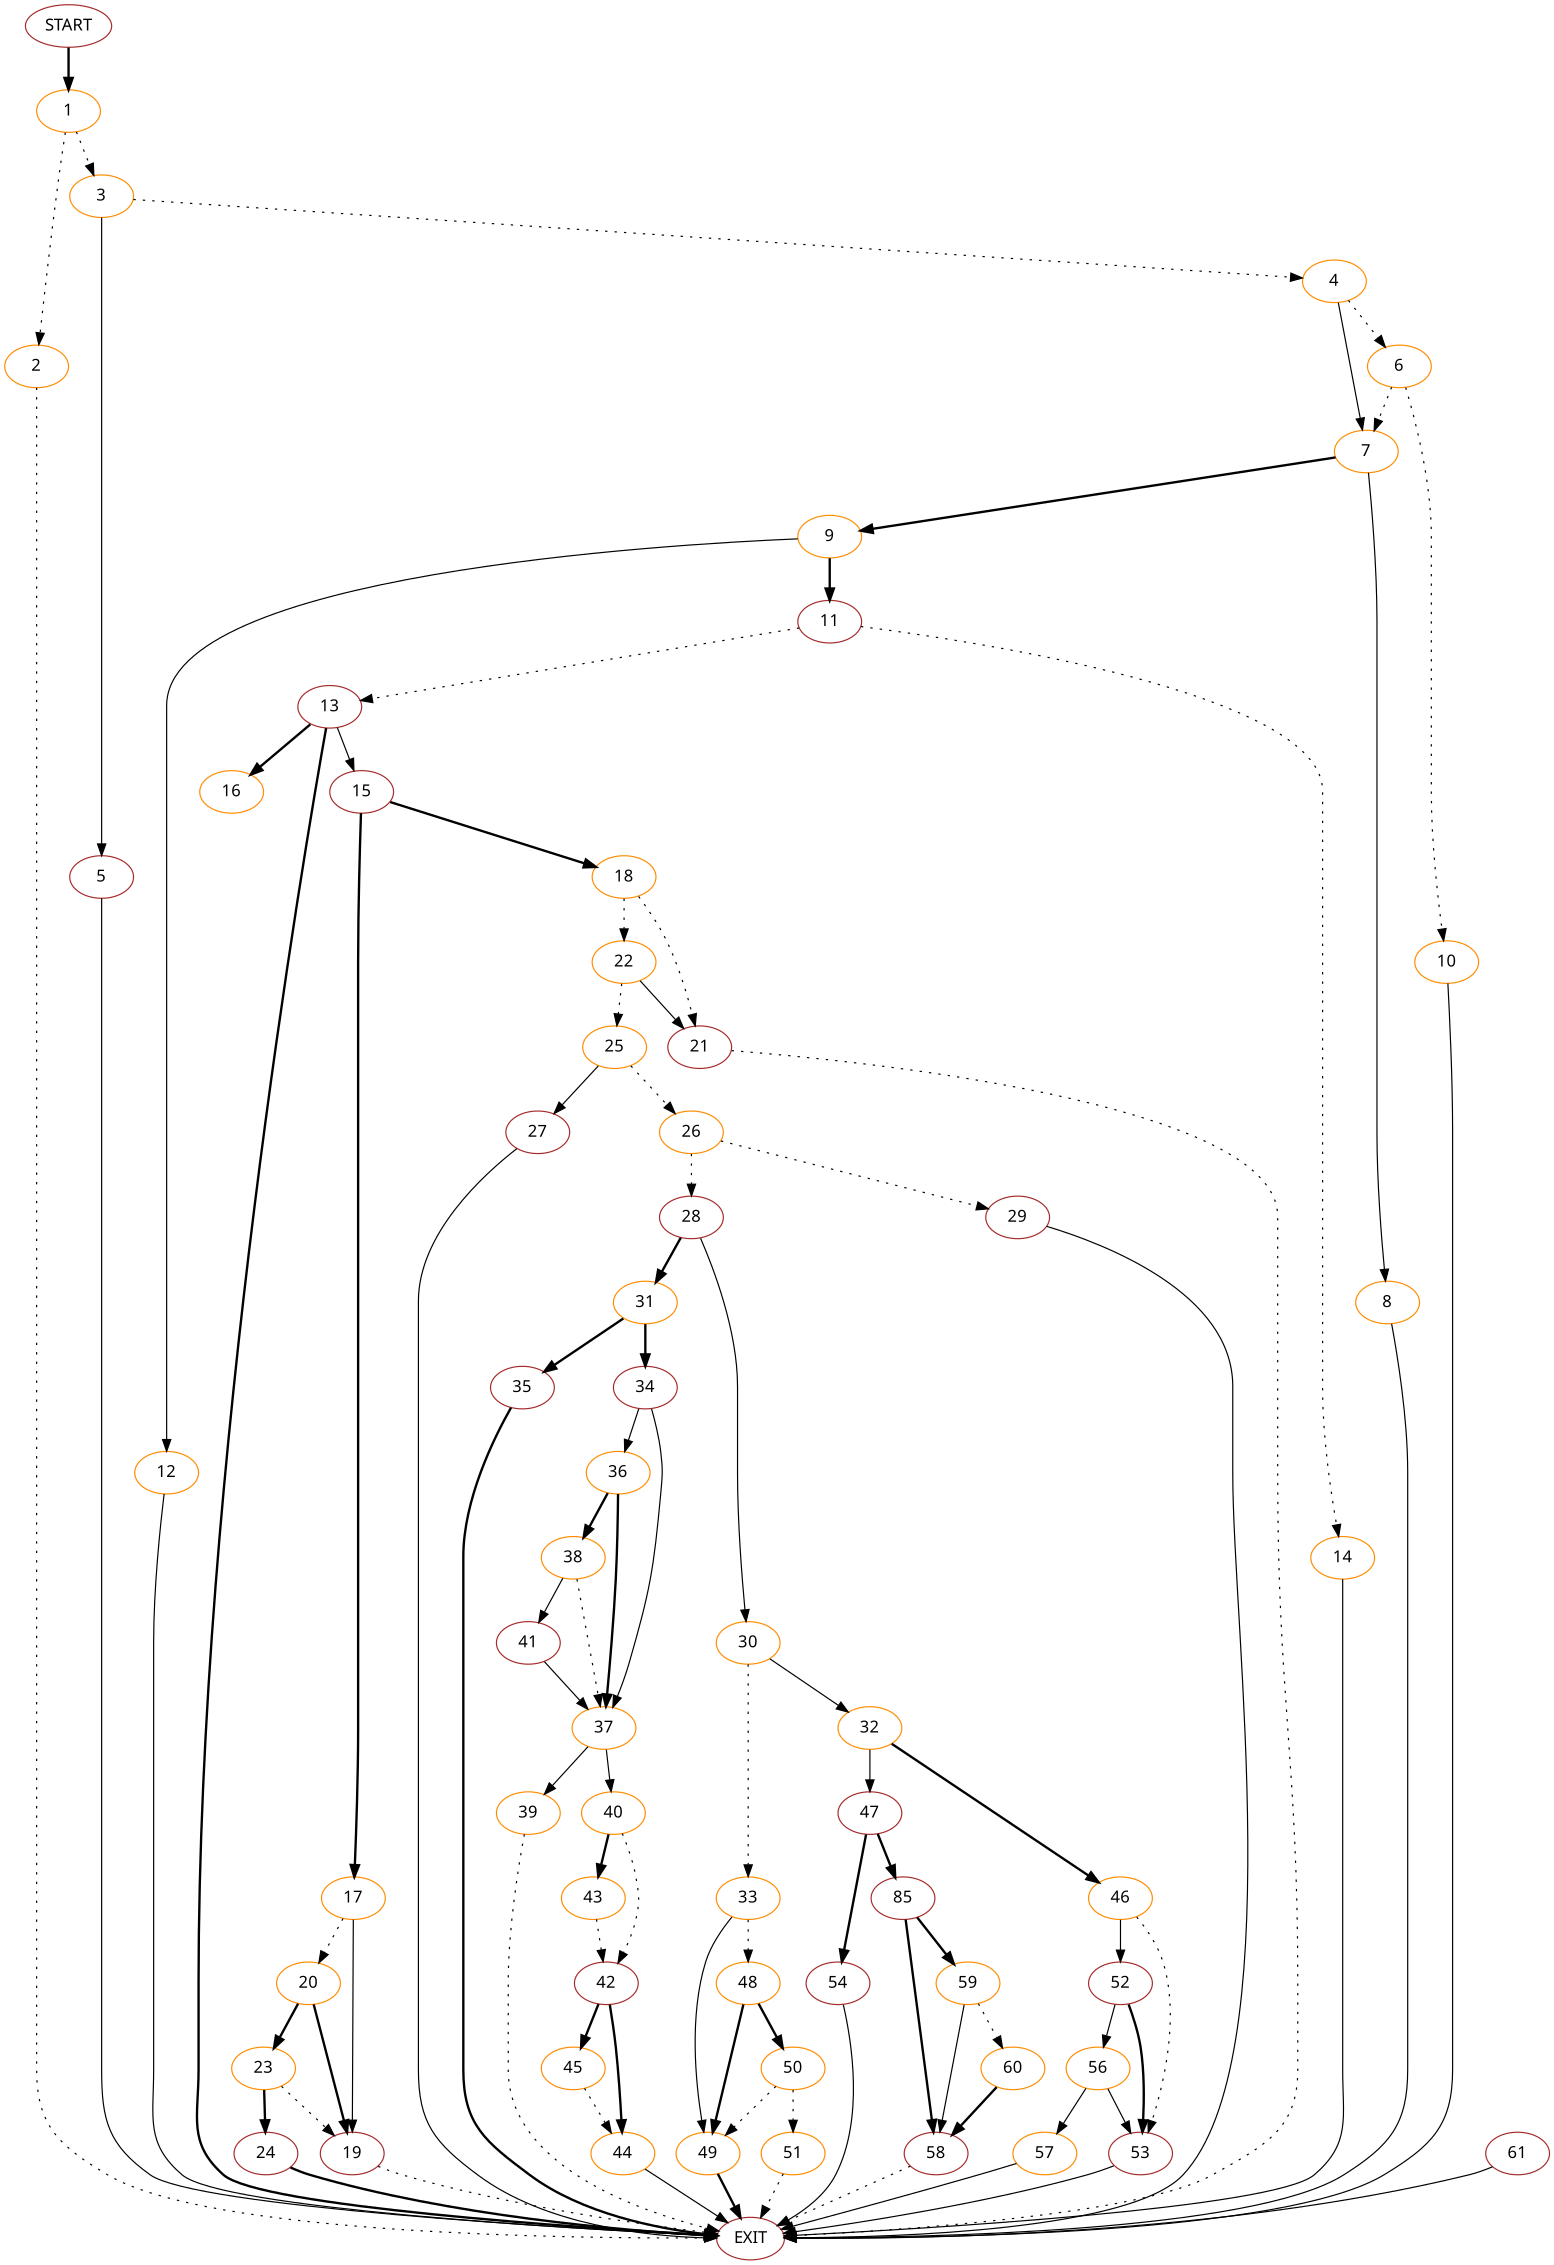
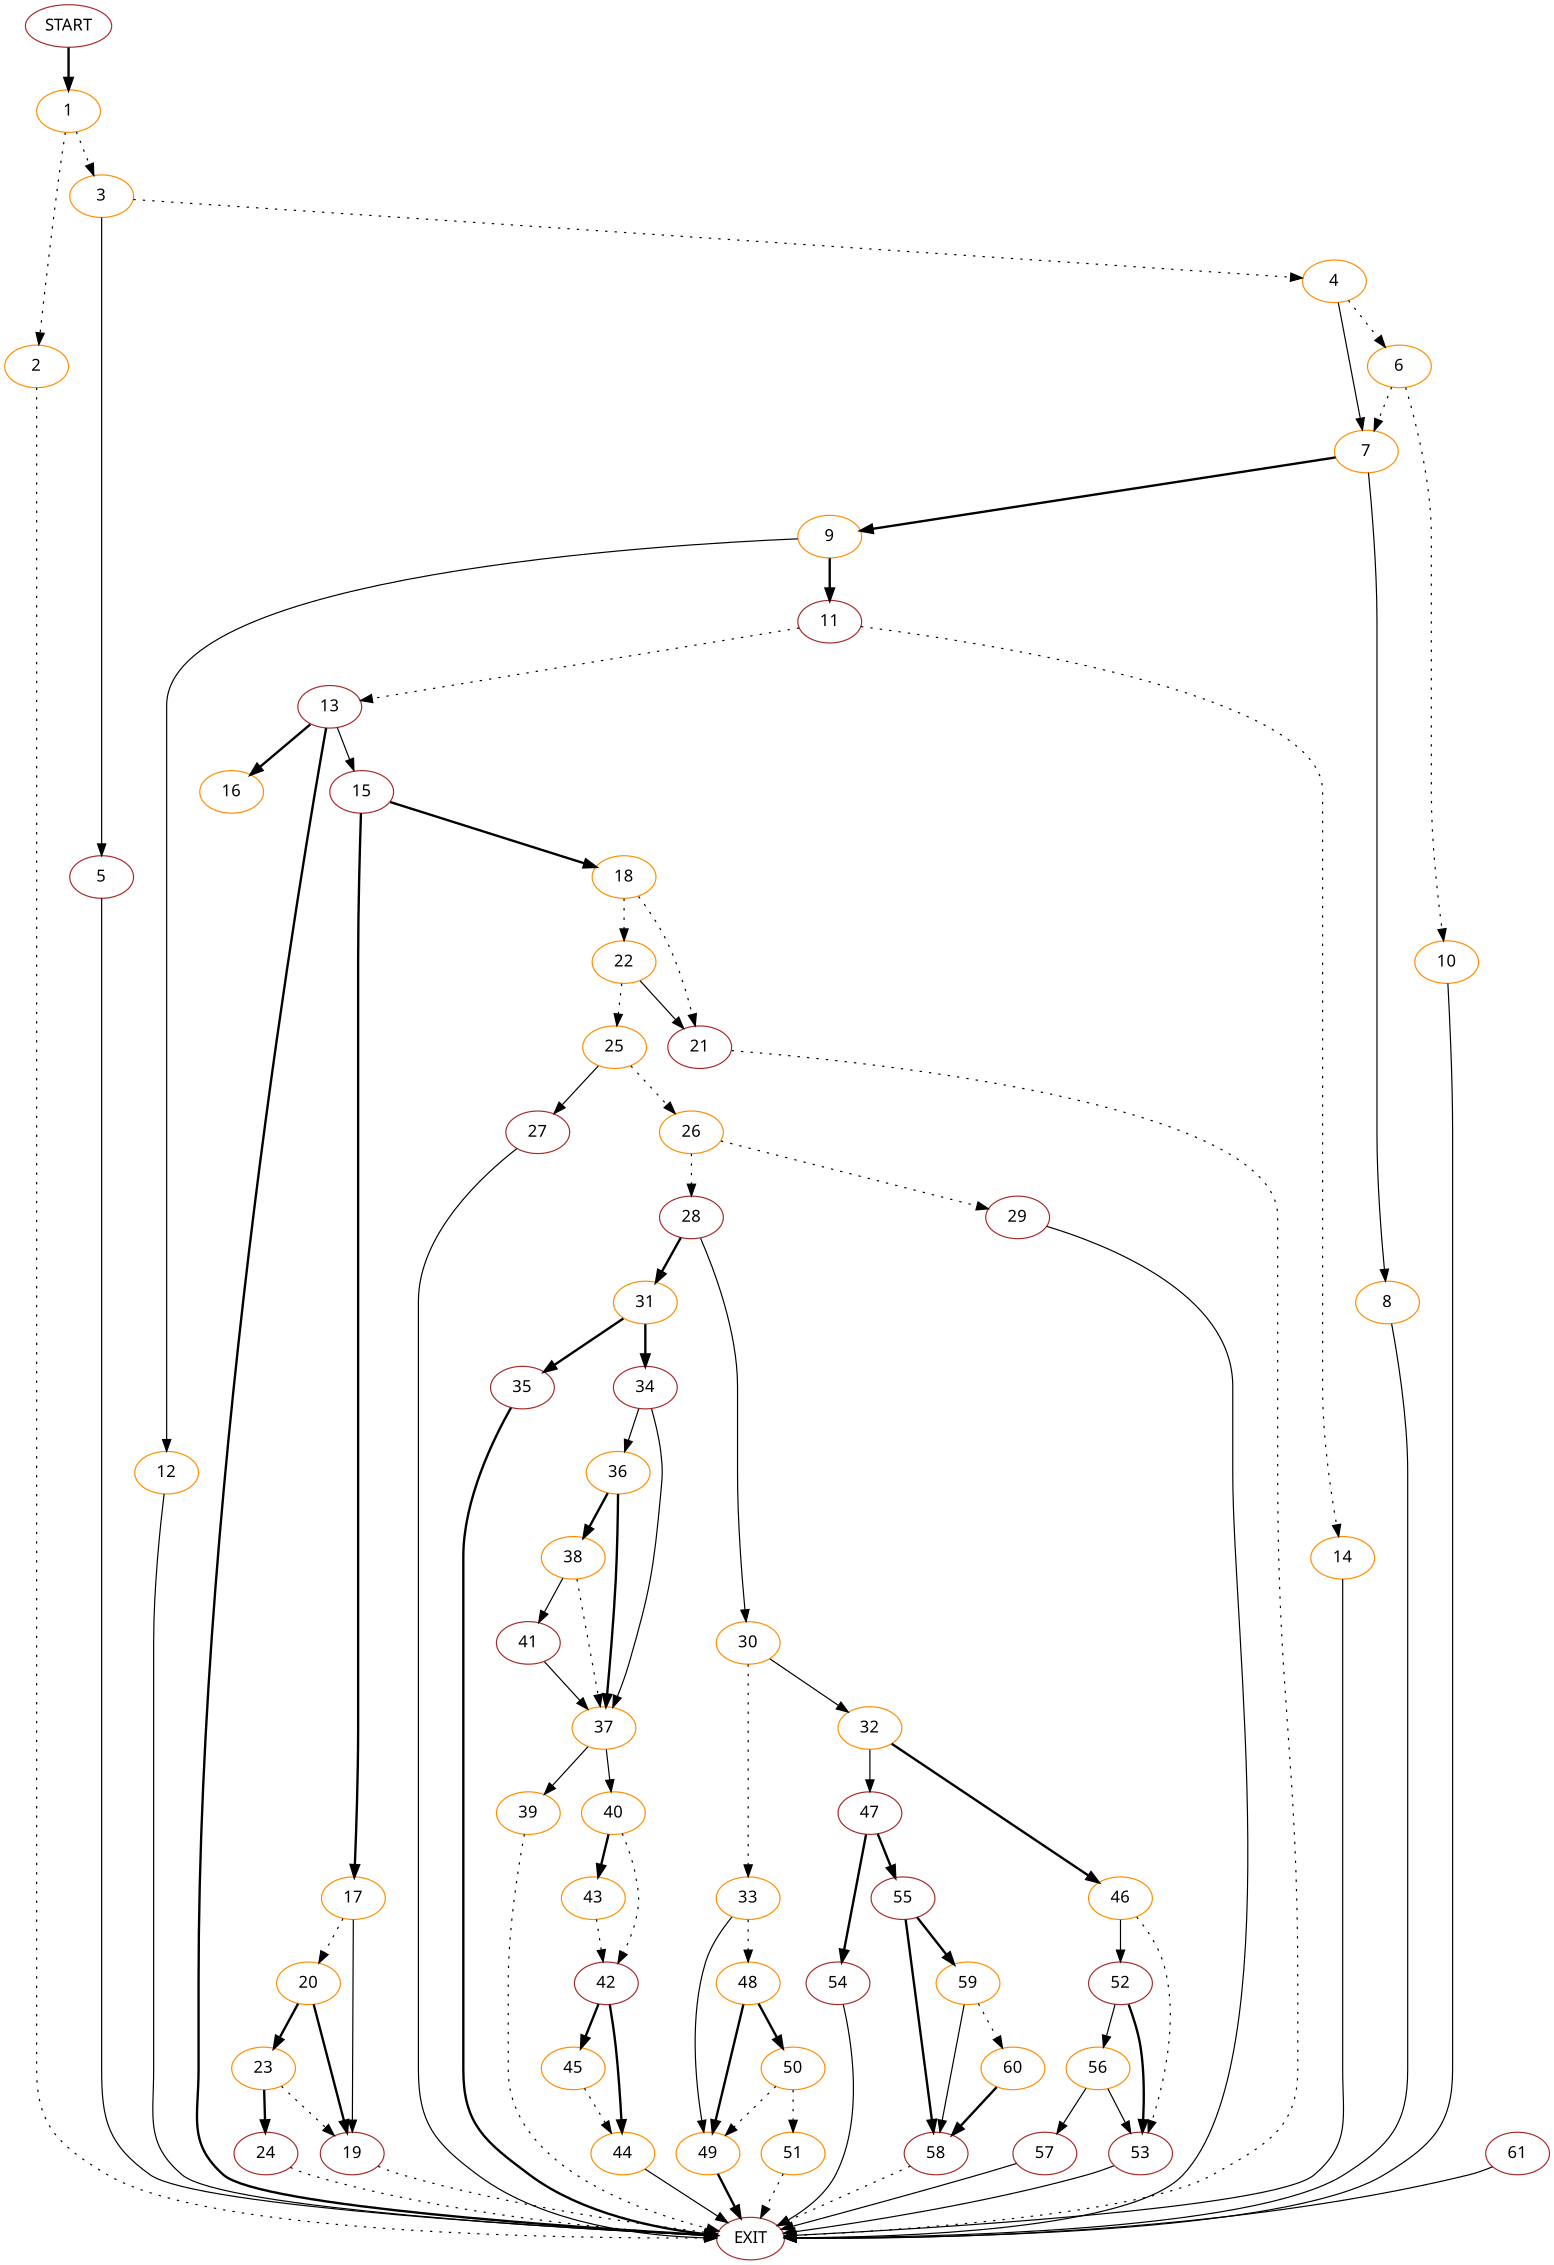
node "85": label "85" -> "55"
node "57": color darkorange -> brown
edge "24" -> "EXIT": style bold -> dotted
